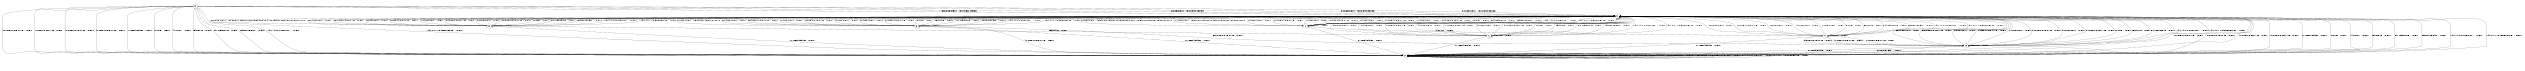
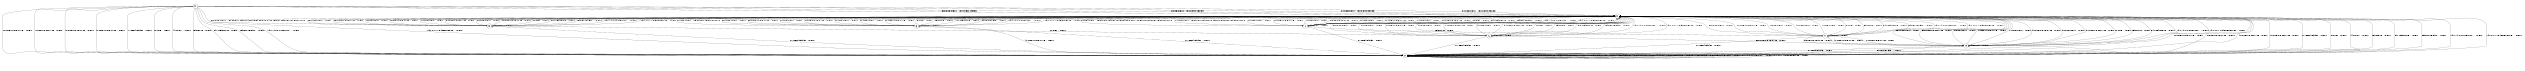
edge "s3" -> "s4": label "CERTIFICATE / TIMEOUT" -> "FINISHED / TIMEOUT"
edge "s6" -> "s7": label "APPLICATION / TIMEOUT" -> "CERTIFICATE / TIMEOUT"
edge "s5" -> "s8": now "s4" -> "s8"
